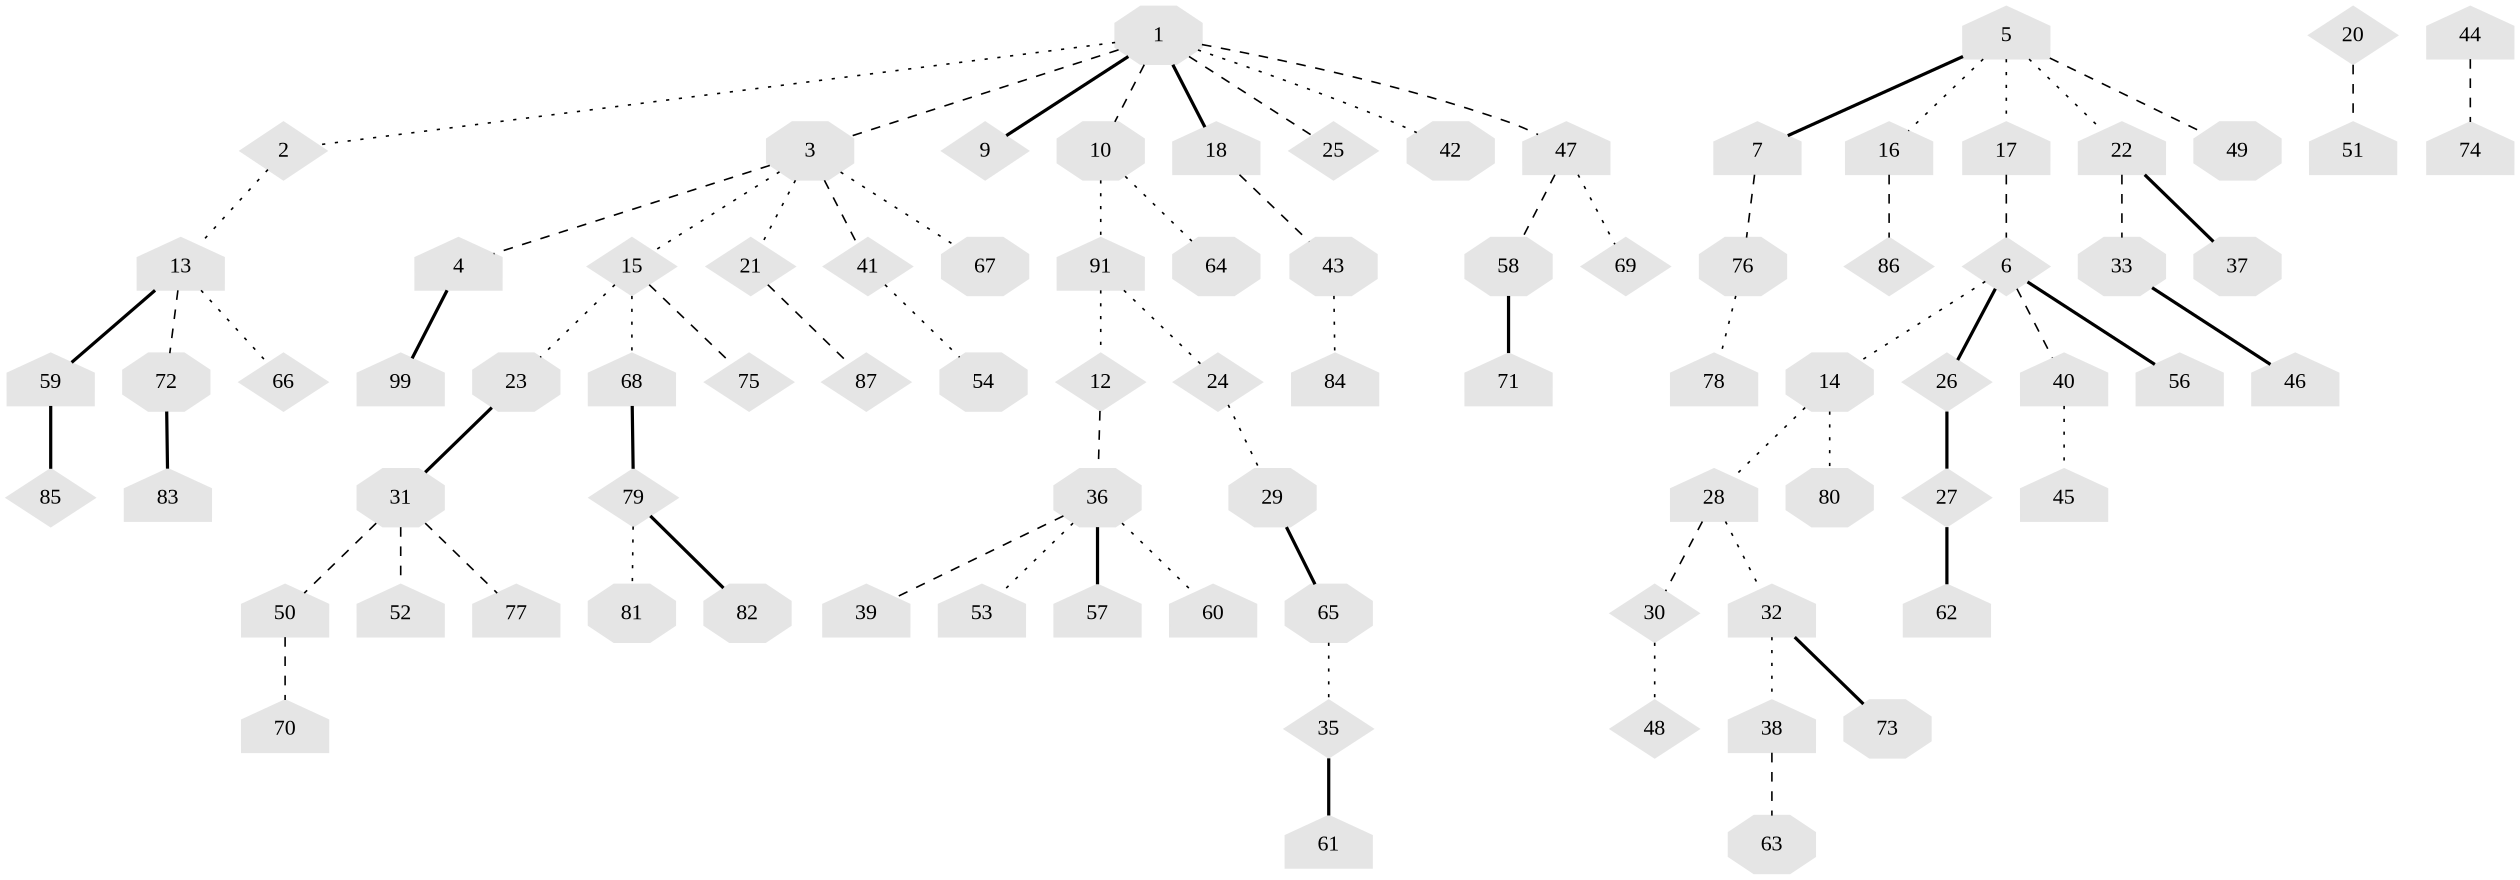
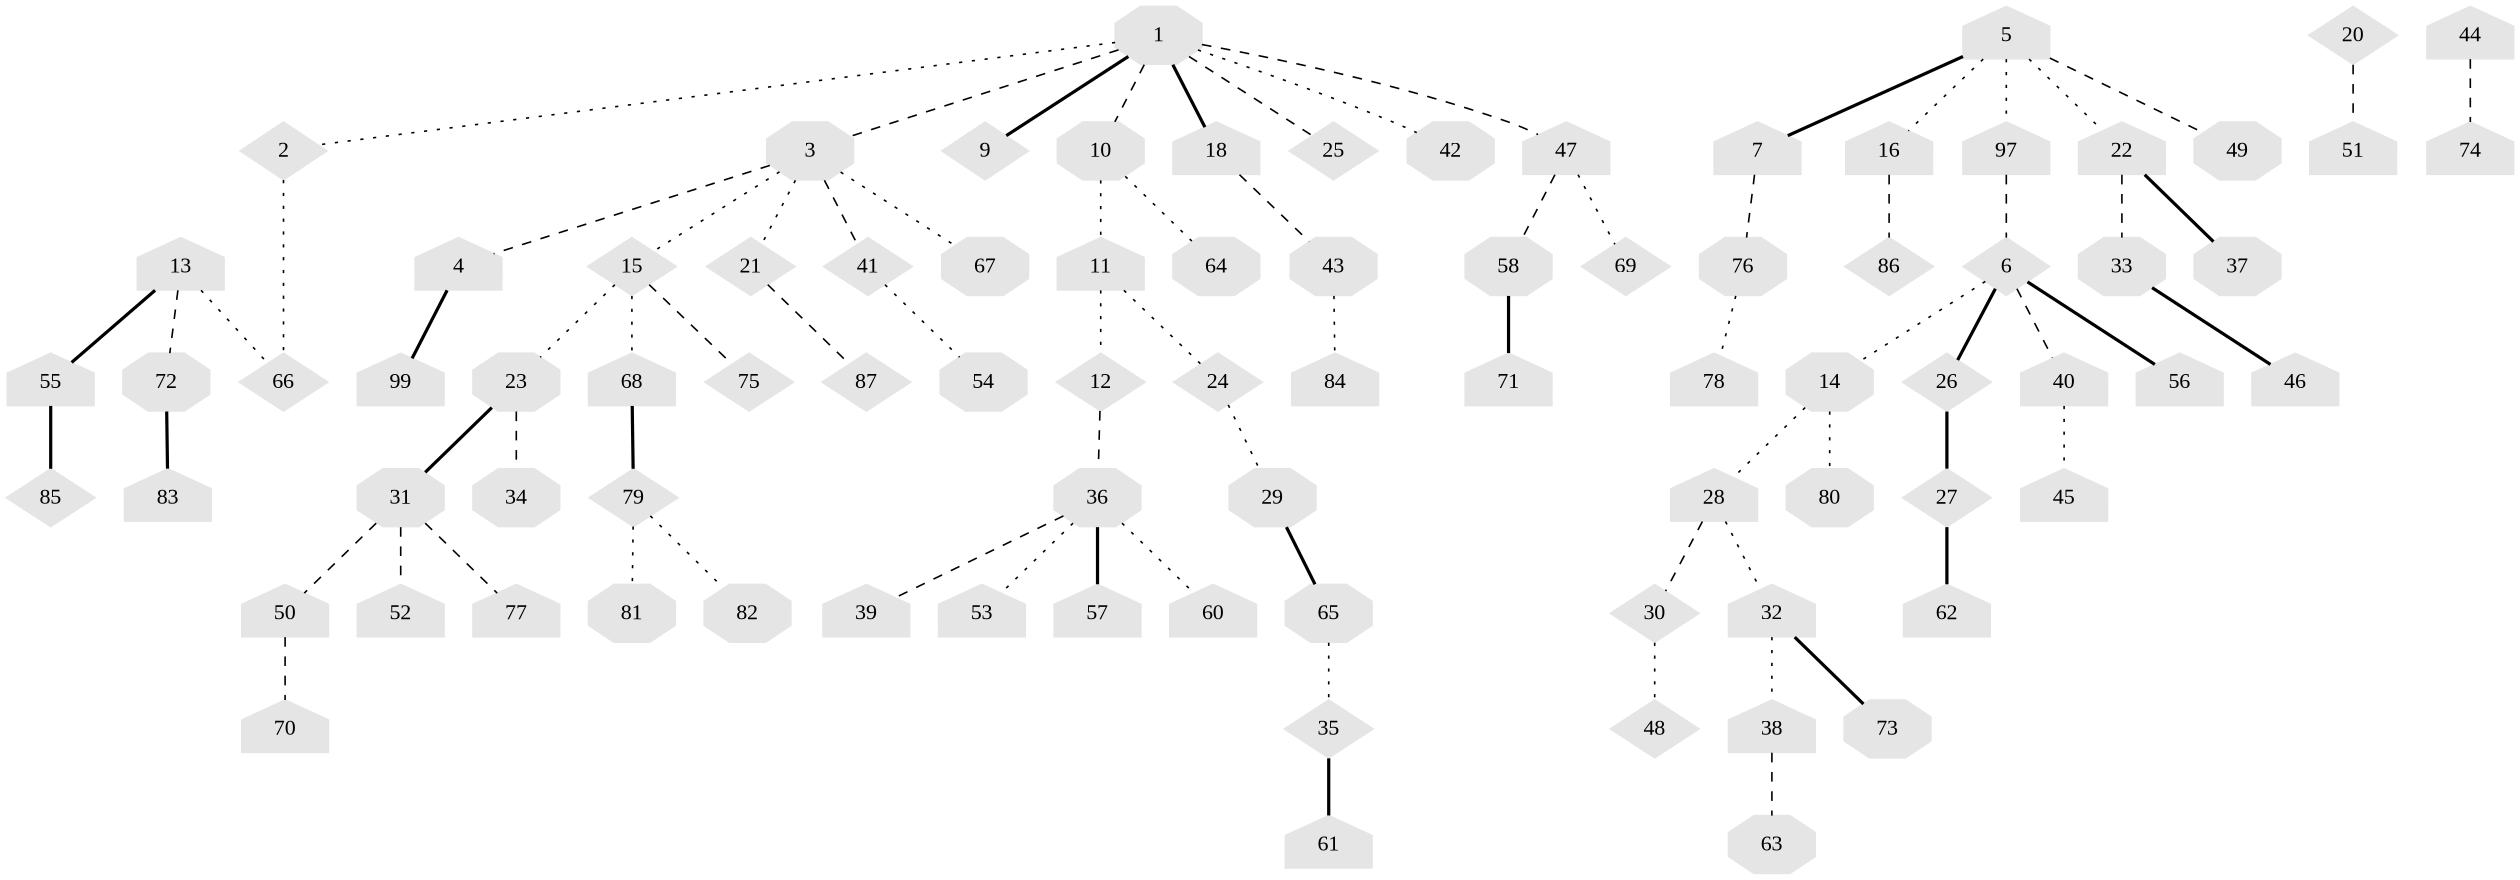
node "17": label "17" -> "97"
edge "2" -- "13": now "2" -- "66"
node "91": label "91" -> "11"
node "59": label "59" -> "55"
node "34": added
edge "79" -- "82": style bold -> dotted
